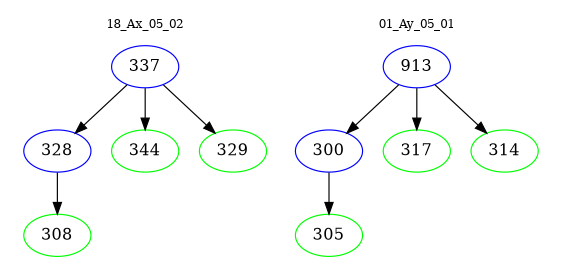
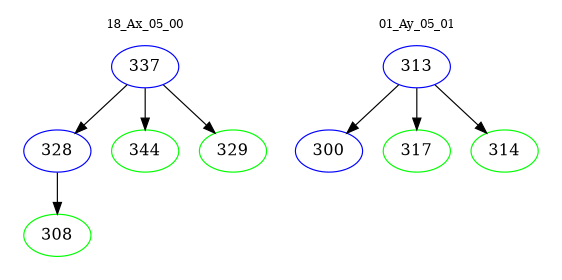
cluster "18_Ax_05_02": label "18_Ax_05_02" -> "18_Ax_05_00"
node "913": label "913" -> "313"
node "305": removed
